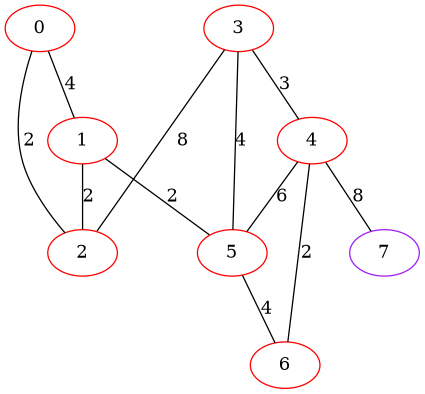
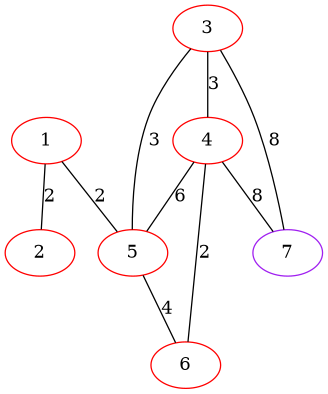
node "0": removed
edge "3" -- "2": now "3" -- "7"
edge "3" -- "5": label "4" -> "3"
